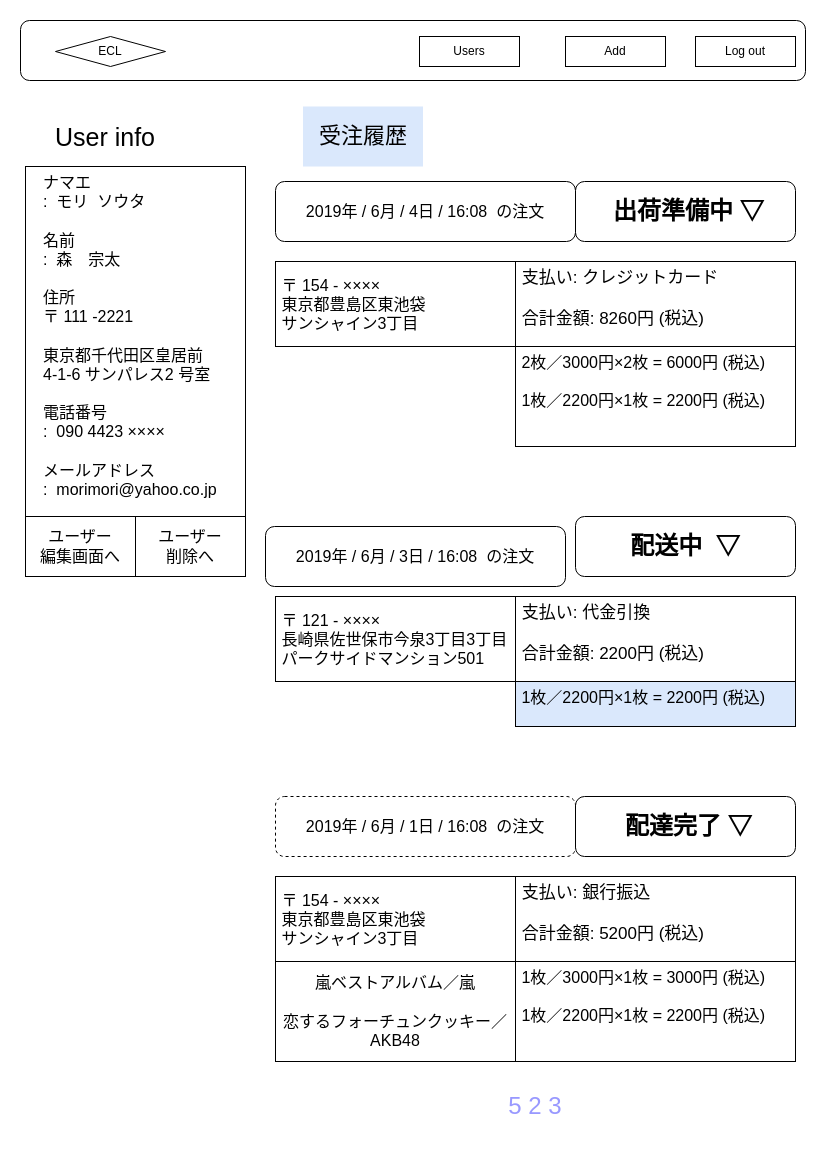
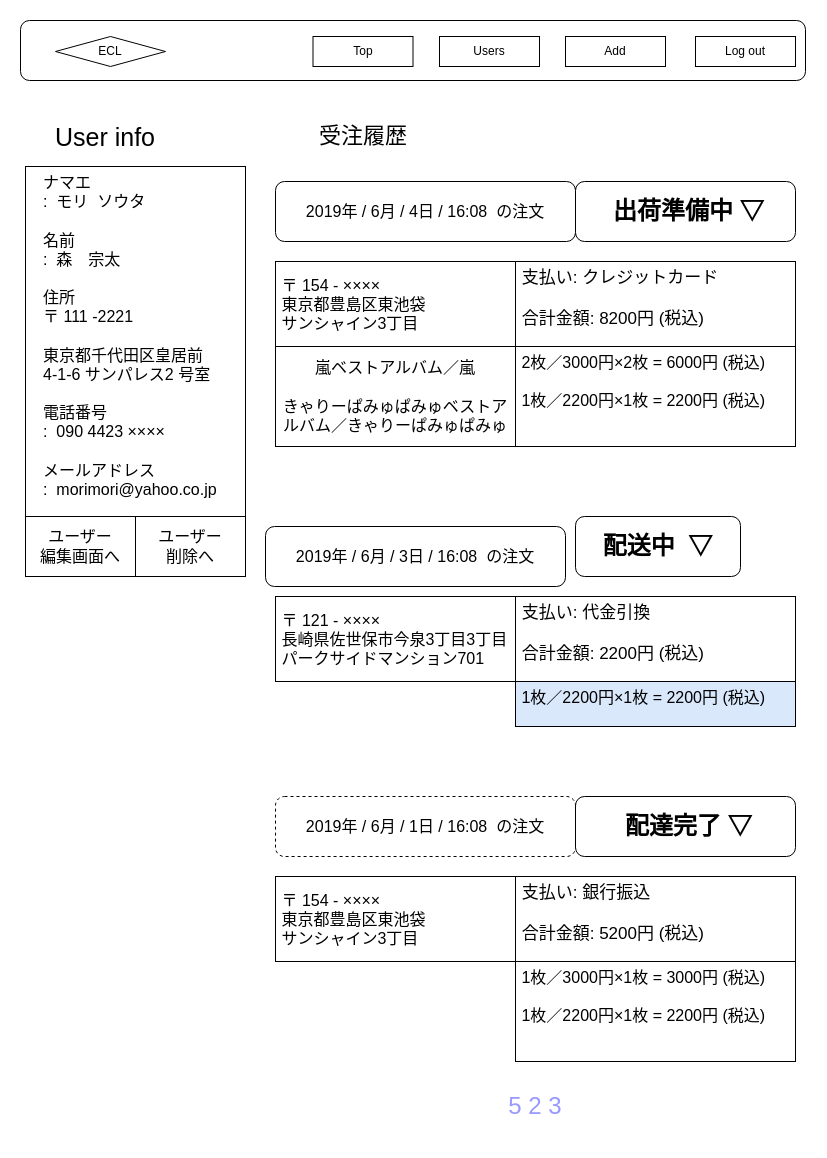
node "Top": added
node "Users": moved (470, 52) -> (490, 52)
node "受注履歴": fillcolor #dae8fc -> #ffffff
node "支払い: クレジットカード 合計金額: 8260円 (税込)": label "支払い: クレジットカード 合計金額: 8260円 (税込)" -> "支払い: クレジットカード 合計金額: 8200円 (税込)"
node "嵐ベストアルバム／嵐 きゃりーぱみゅぱみゅベストアルバム／きゃりーぱみゅぱみゅ": added
node "配送中 ▽": size 220x60 -> 165x60
node "〒 121 - ×××× 長崎県佐世保市今泉3丁目3丁目 パークサイドマンション501": label "〒 121 - ×××× 長崎県佐世保市今泉3丁目3丁目 パークサイドマンション501" -> "〒 121 - ×××× 長崎県佐世保市今泉3丁目3丁目 パークサイドマンション701"
node "嵐ベストアルバム／嵐 恋するフォーチュンクッキー／AKB48": removed
